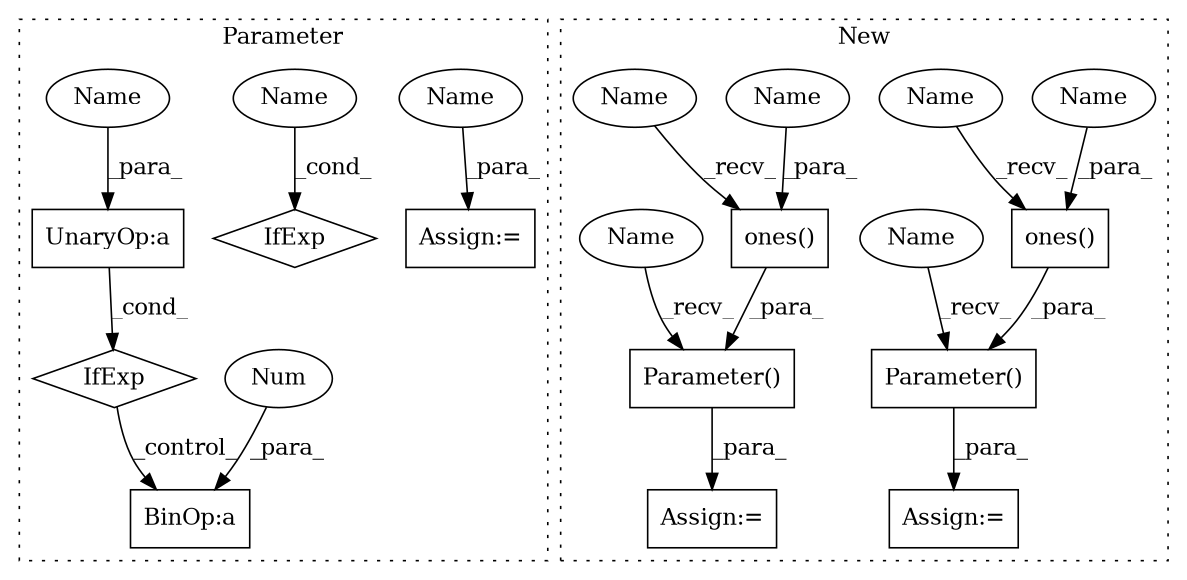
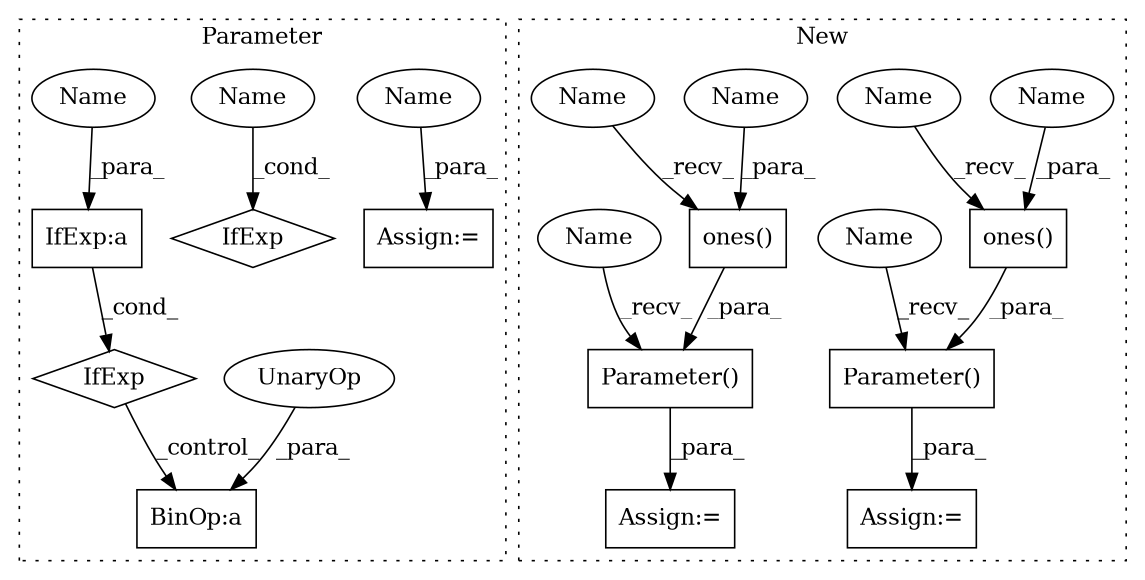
node "UnaryOp:a": label "UnaryOp:a" -> "IfExp:a"
node "Num": label "Num" -> "UnaryOp"
